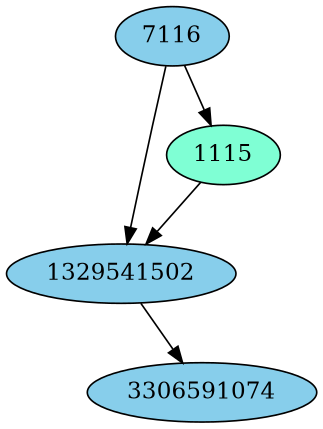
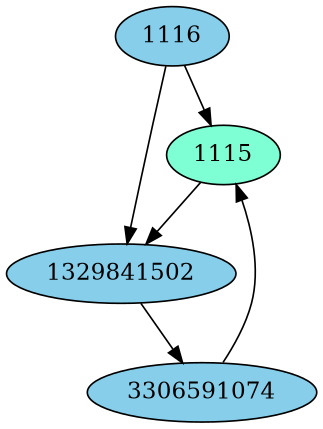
node "7116": label "7116" -> "1116"
node "1329541502": label "1329541502" -> "1329841502"
edge "3306591074" -> "1115": added
